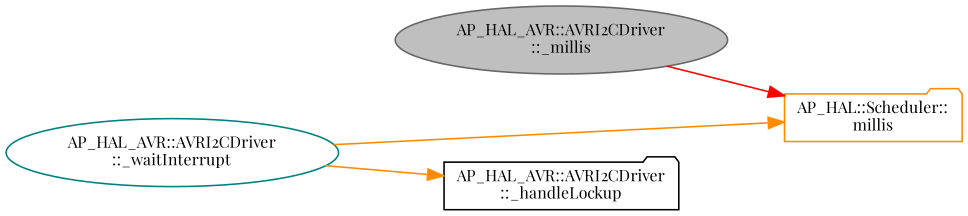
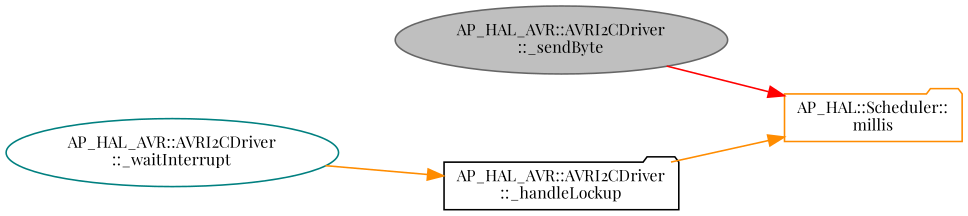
node "AP_HAL_AVR::AVRI2CDriver ::_millis": label "AP_HAL_AVR::AVRI2CDriver ::_millis" -> "AP_HAL_AVR::AVRI2CDriver ::_sendByte"
edge "AP_HAL_AVR::AVRI2CDriver ::_waitInterrupt" -> "AP_HAL::Scheduler:: millis": now "AP_HAL_AVR::AVRI2CDriver ::_handleLockup" -> "AP_HAL::Scheduler:: millis"
